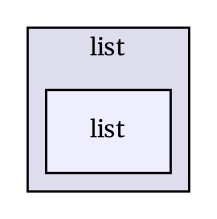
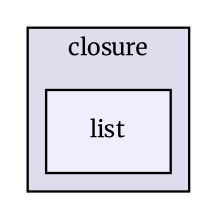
cluster "list": label "list" -> "closure"
